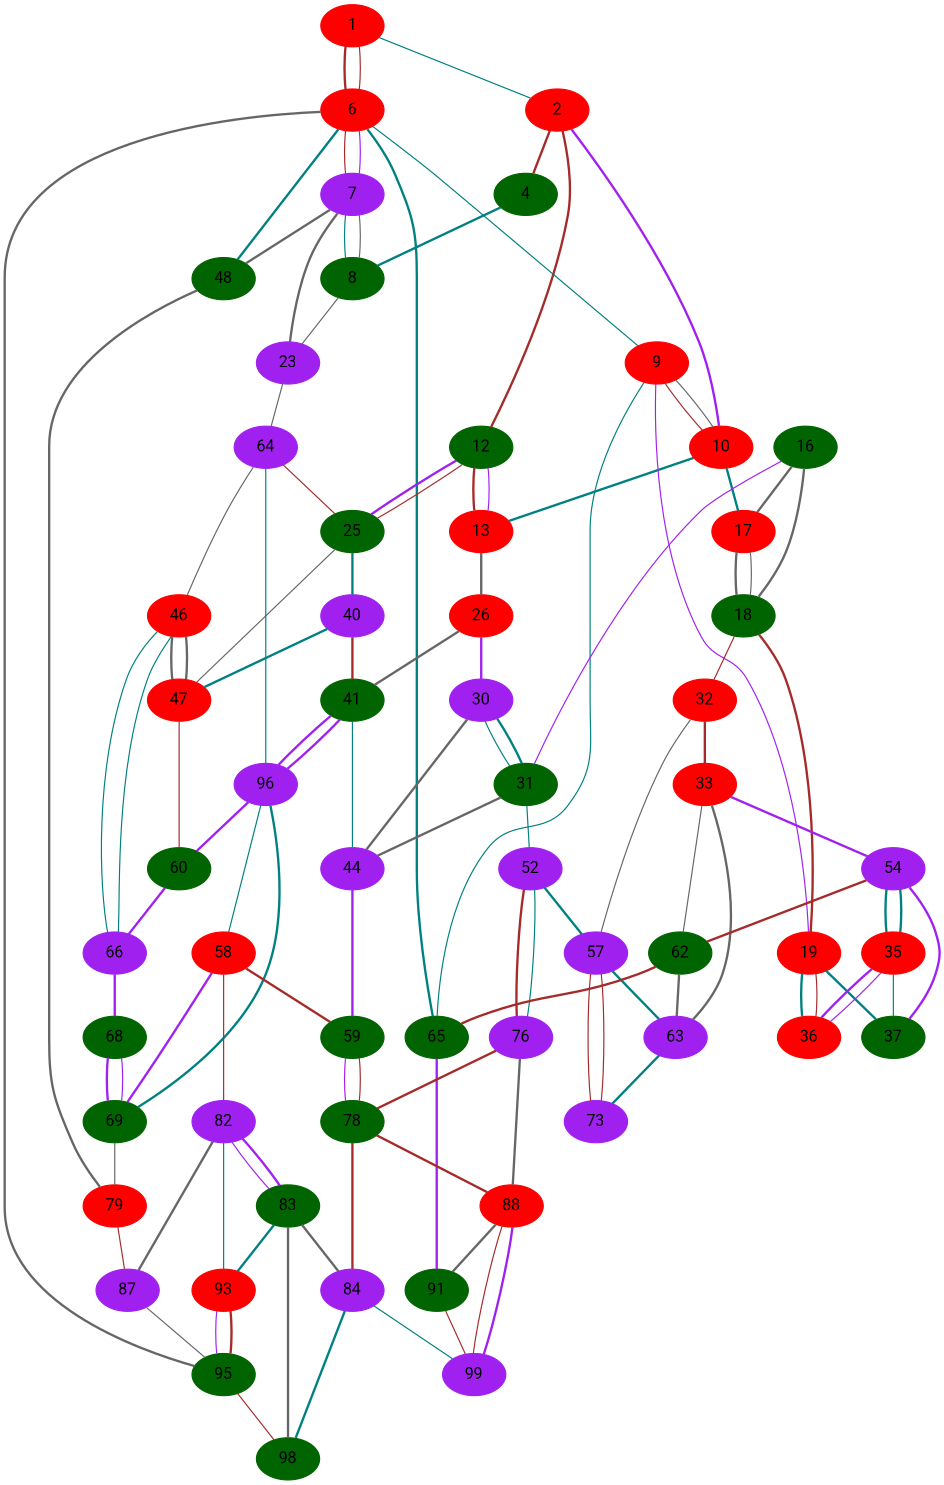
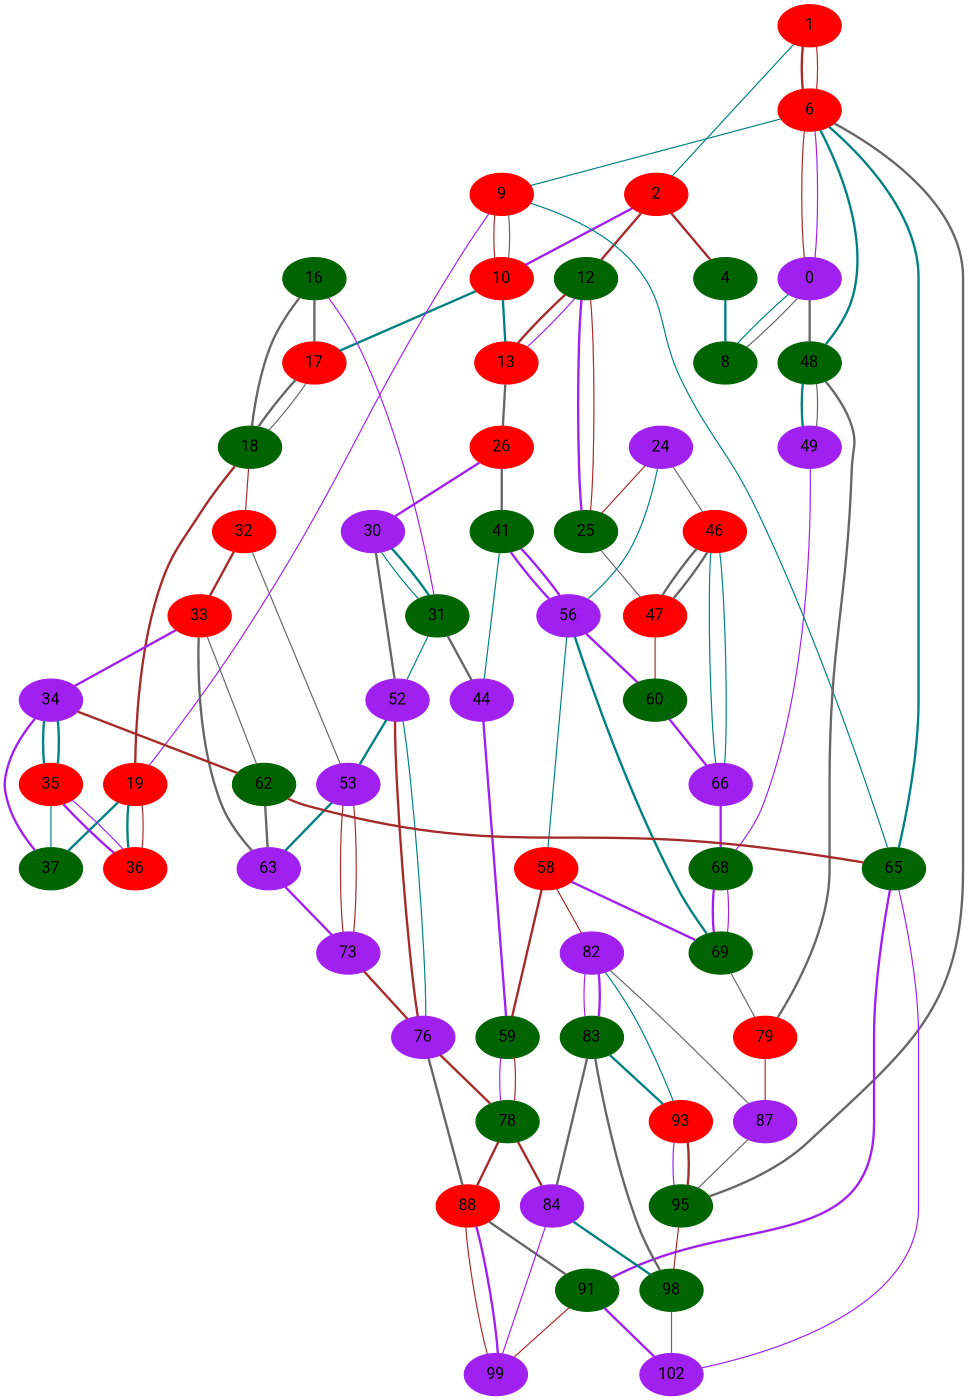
node "7": label "7" -> "0"
node "23": removed
node "64": label "64" -> "24"
node "49": added
node "40": removed
edge "30" -- "44": now "30" -- "52"
node "96": label "96" -> "56"
node "54": label "54" -> "34"
node "57": label "57" -> "53"
edge "73" -- "76": added
edge "63" -- "73": color teal -> purple
edge "82" -- "87": style bold -> solid
edge "84" -- "99": color teal -> purple
node "102": added
